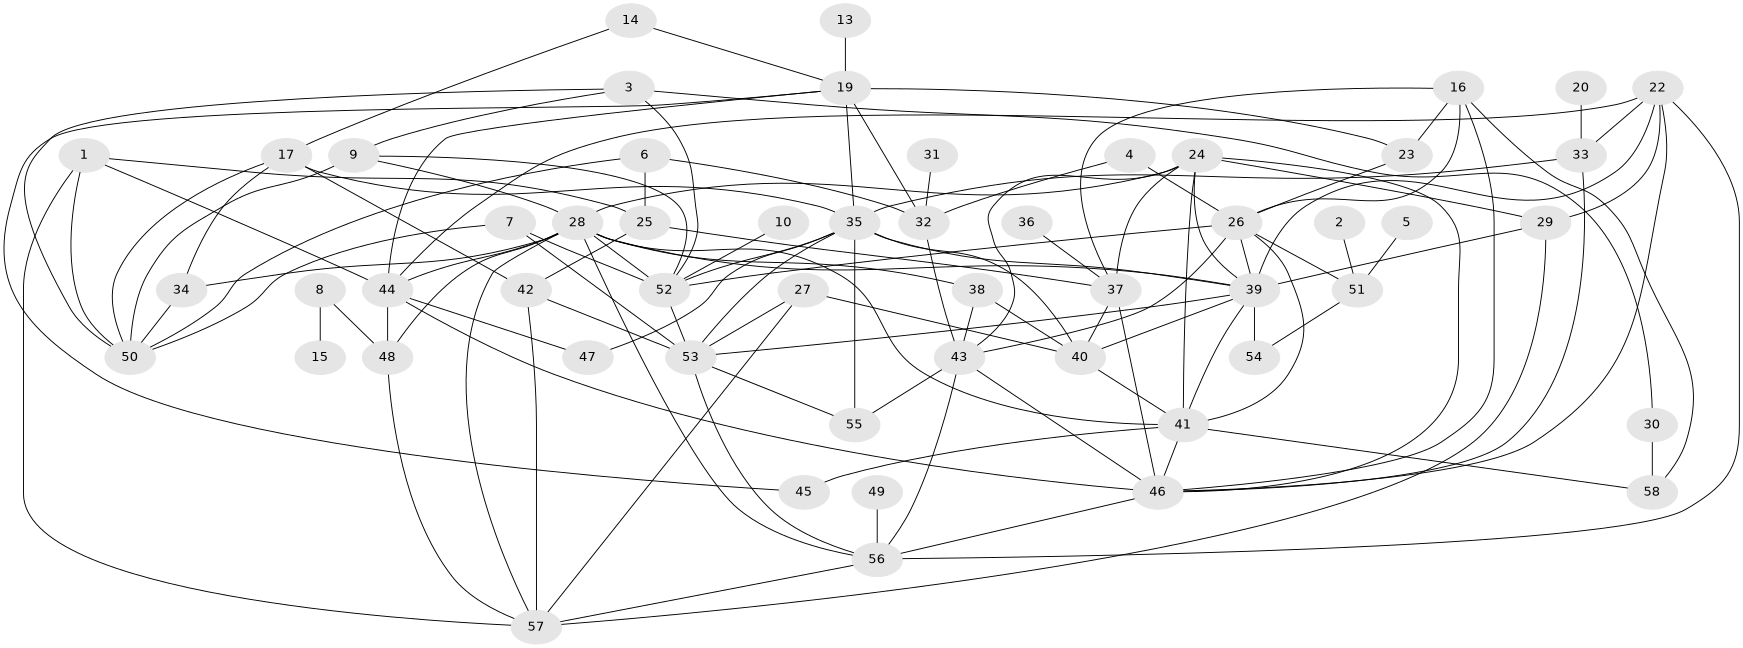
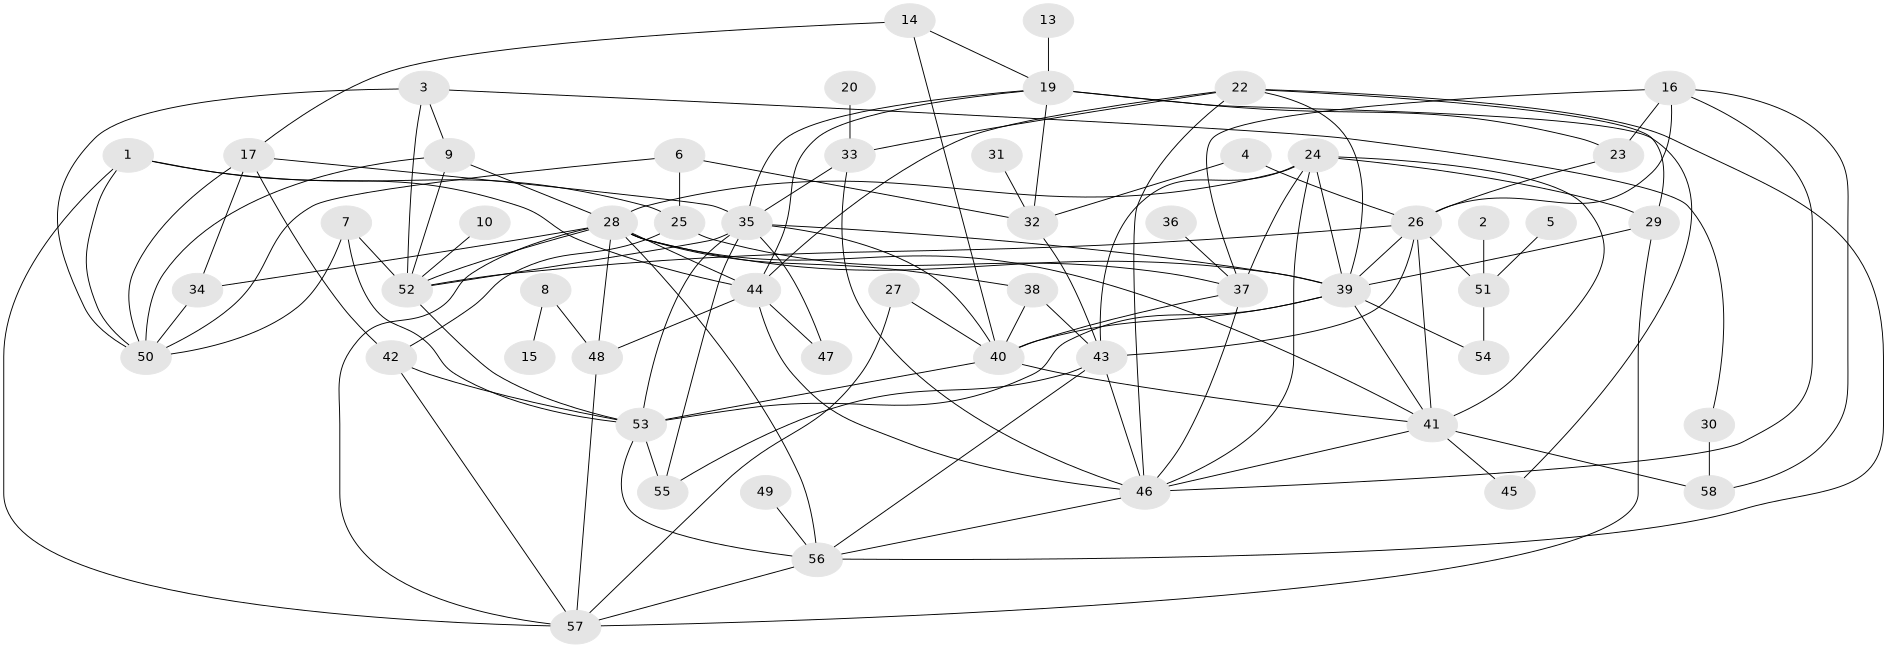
edge "14" -- "40": added
edge "27" -- "53": now "40" -- "53"
